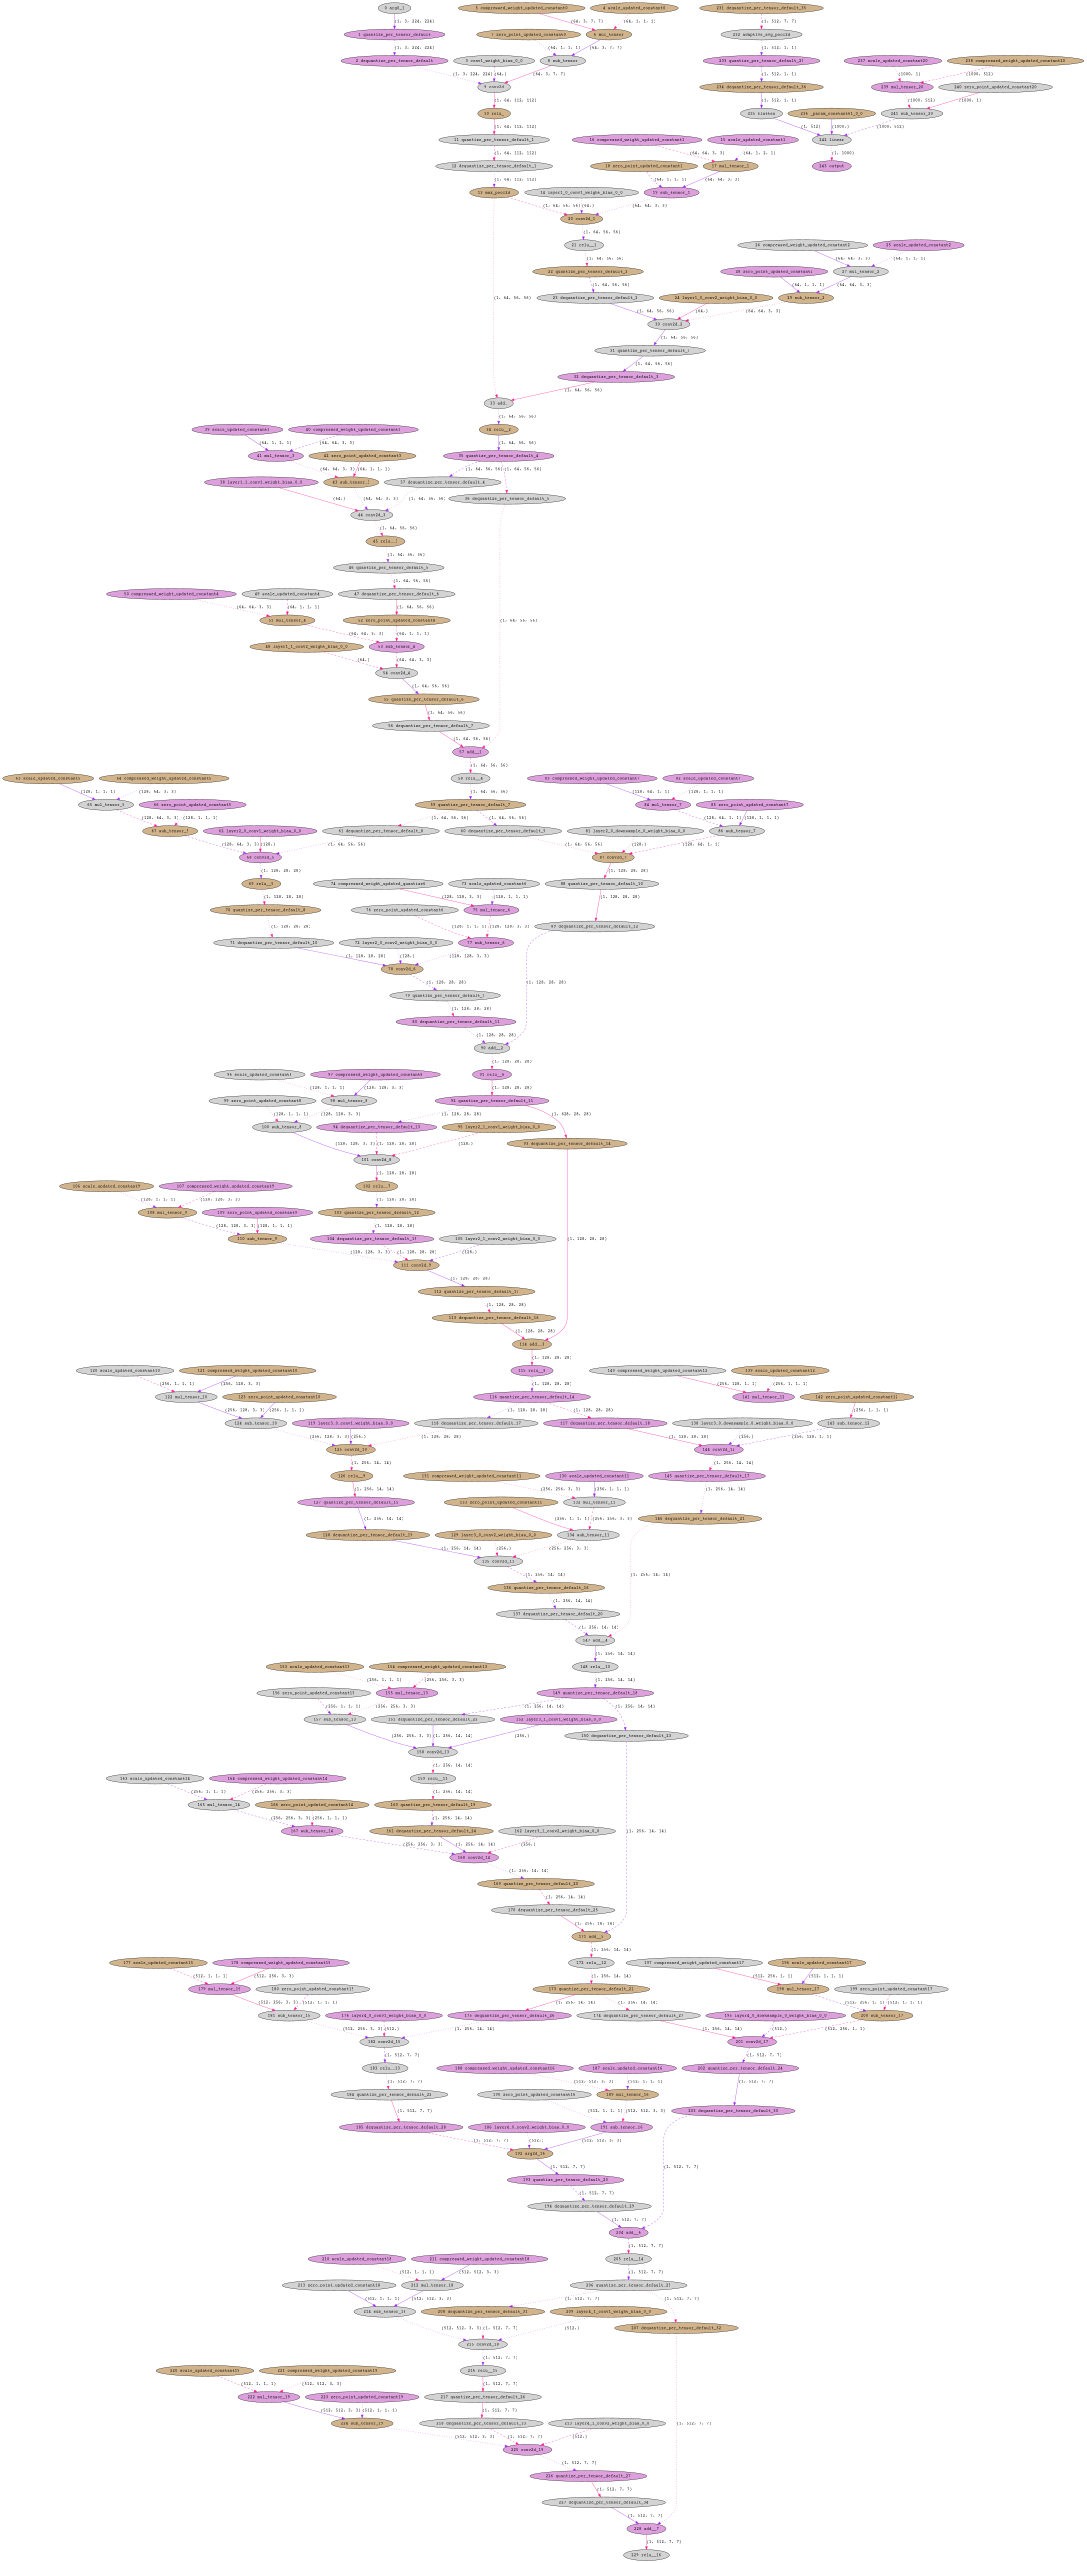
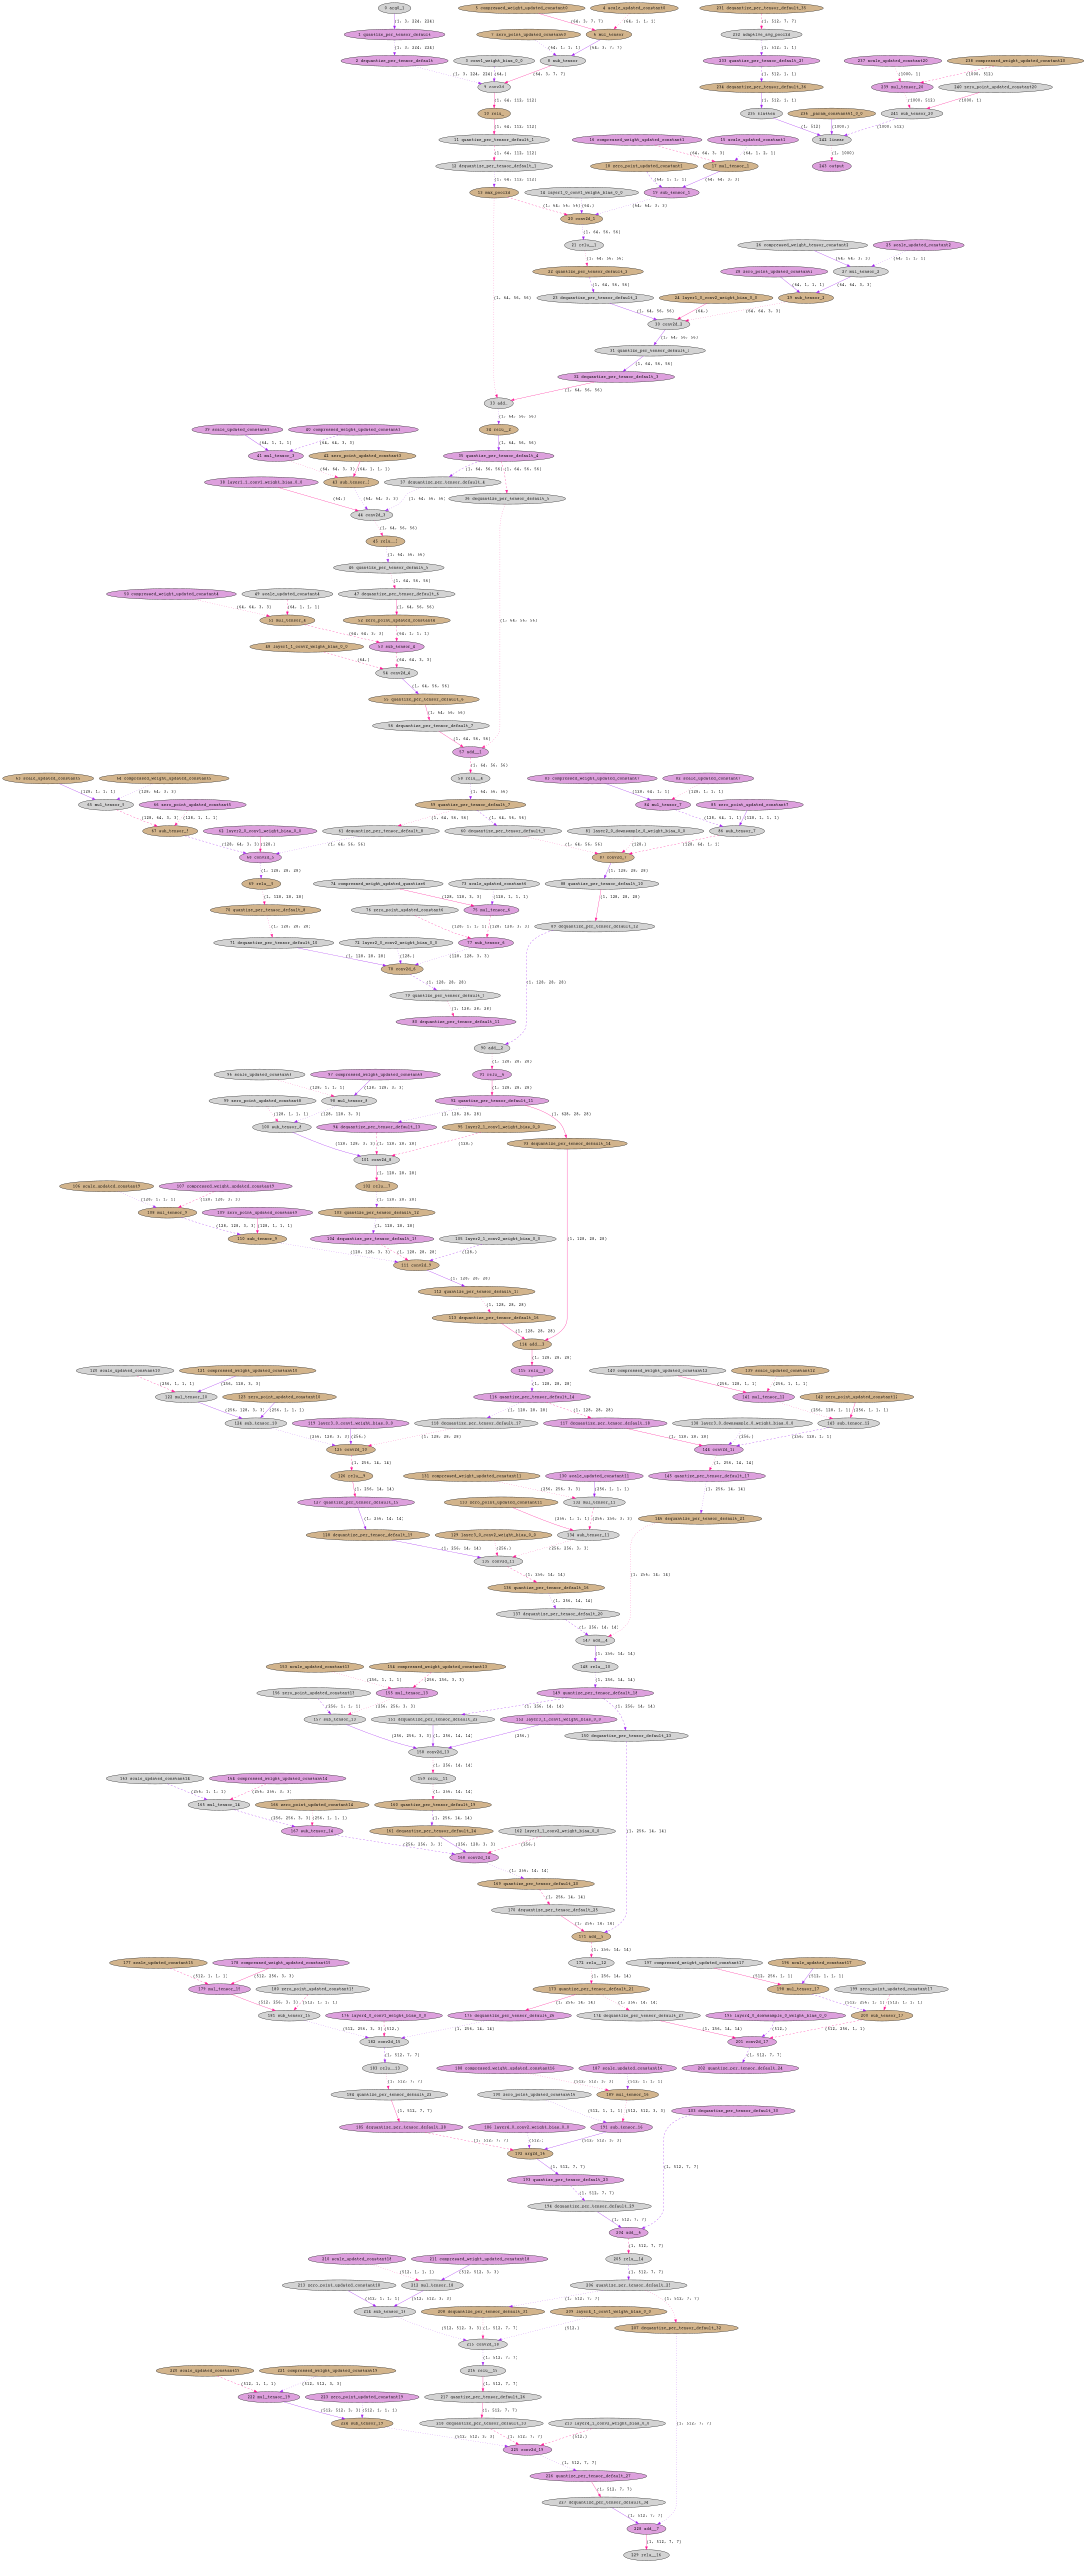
node "26 compressed_weight_updated_constant2": label "26 compressed_weight_updated_constant2" -> "26 compressed_weight_tensor_constant2"
edge "87 conv2d_7" -> "88 quantize_per_tensor_default_10": color deeppink -> purple
edge "80 dequantize_per_tensor_default_11" -> "90 add__2": removed, label "(1, 128, 28, 28)"
edge "141 mul_tensor_12" -> "143 sub_tensor_12": added, label "(256, 128, 1, 1)"
edge "135 conv2d_11" -> "136 quantize_per_tensor_default_16": color purple -> deeppink
edge "161 dequantize_per_tensor_default_24" -> "168 conv2d_14": label "(1, 256, 14, 14)" -> "(256, 128, 3, 3)"
edge "202 quantize_per_tensor_default_24" -> "203 dequantize_per_tensor_default_30": removed, label "(1, 512, 7, 7)"
edge "221 compressed_weight_updated_constant19" -> "222 mul_tensor_19": color deeppink -> purple
